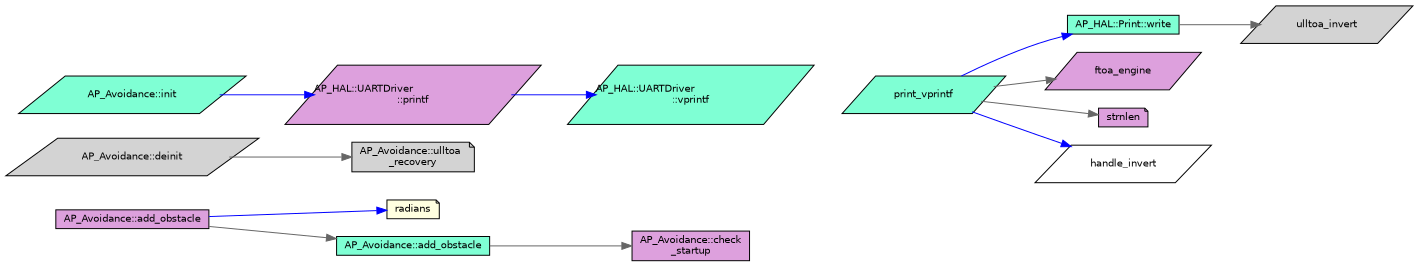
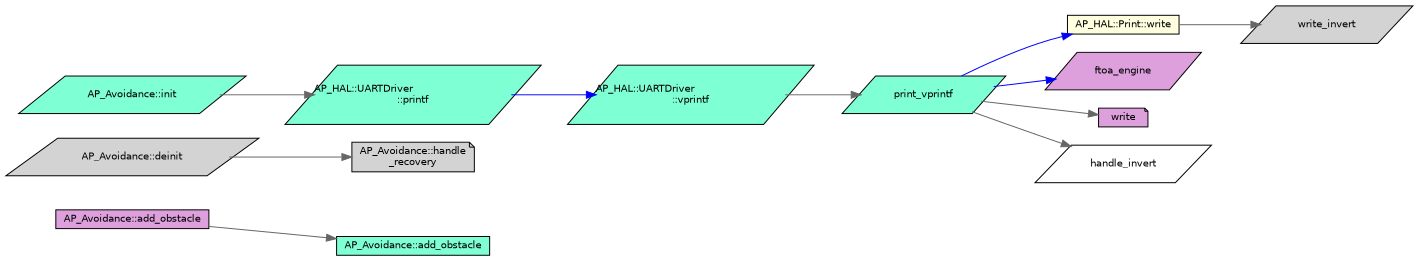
node "AP_HAL::Print::write": fillcolor aquamarine -> lightyellow
node "ulltoa_invert": label "ulltoa_invert" -> "write_invert"
edge "print_vprintf" -> "ftoa_engine": color gray40 -> blue
edge "AP_Avoidance::init" -> "AP_HAL::UARTDriver ::printf": color blue -> gray40
node "AP_HAL::UARTDriver ::printf": fillcolor plum -> aquamarine
edge "AP_HAL::UARTDriver ::vprintf" -> "print_vprintf": added
node "strnlen": label "strnlen" -> "write"
edge "print_vprintf" -> "handle_invert": color blue -> gray40
node "AP_Avoidance::ulltoa _recovery": label "AP_Avoidance::ulltoa _recovery" -> "AP_Avoidance::handle _recovery"
node "radians": removed
node "AP_Avoidance::check _startup": removed
